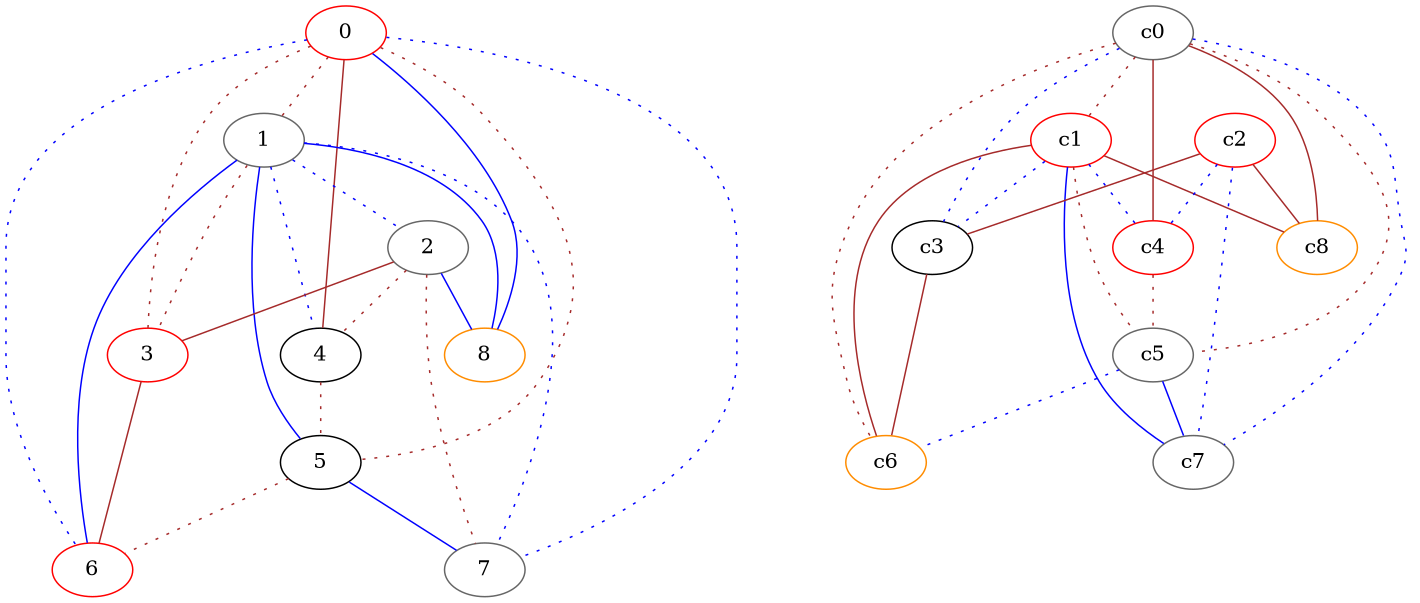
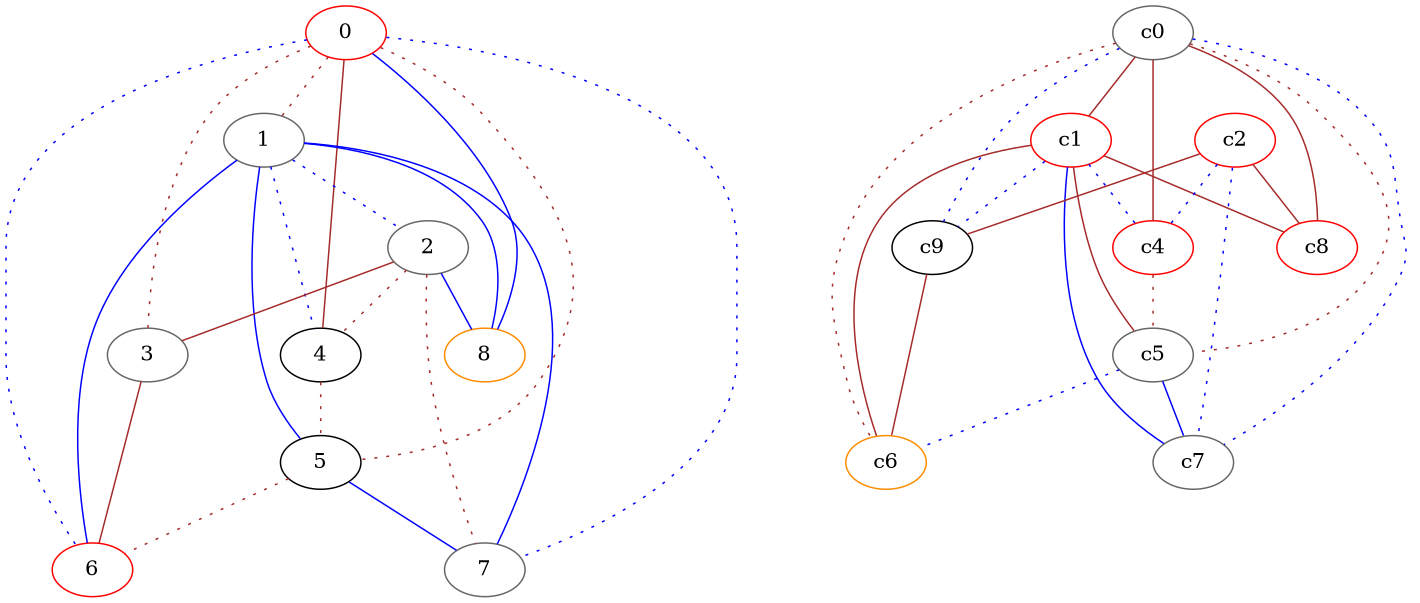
edge "c0" -- "c1": style dotted -> solid
edge "1" -- "3": removed
node "c3": label "c3" -> "c9"
node "c8": color darkorange -> red
edge "c1" -- "c5": style dotted -> solid
edge "1" -- "7": style dotted -> solid
node "3": color red -> gray40
